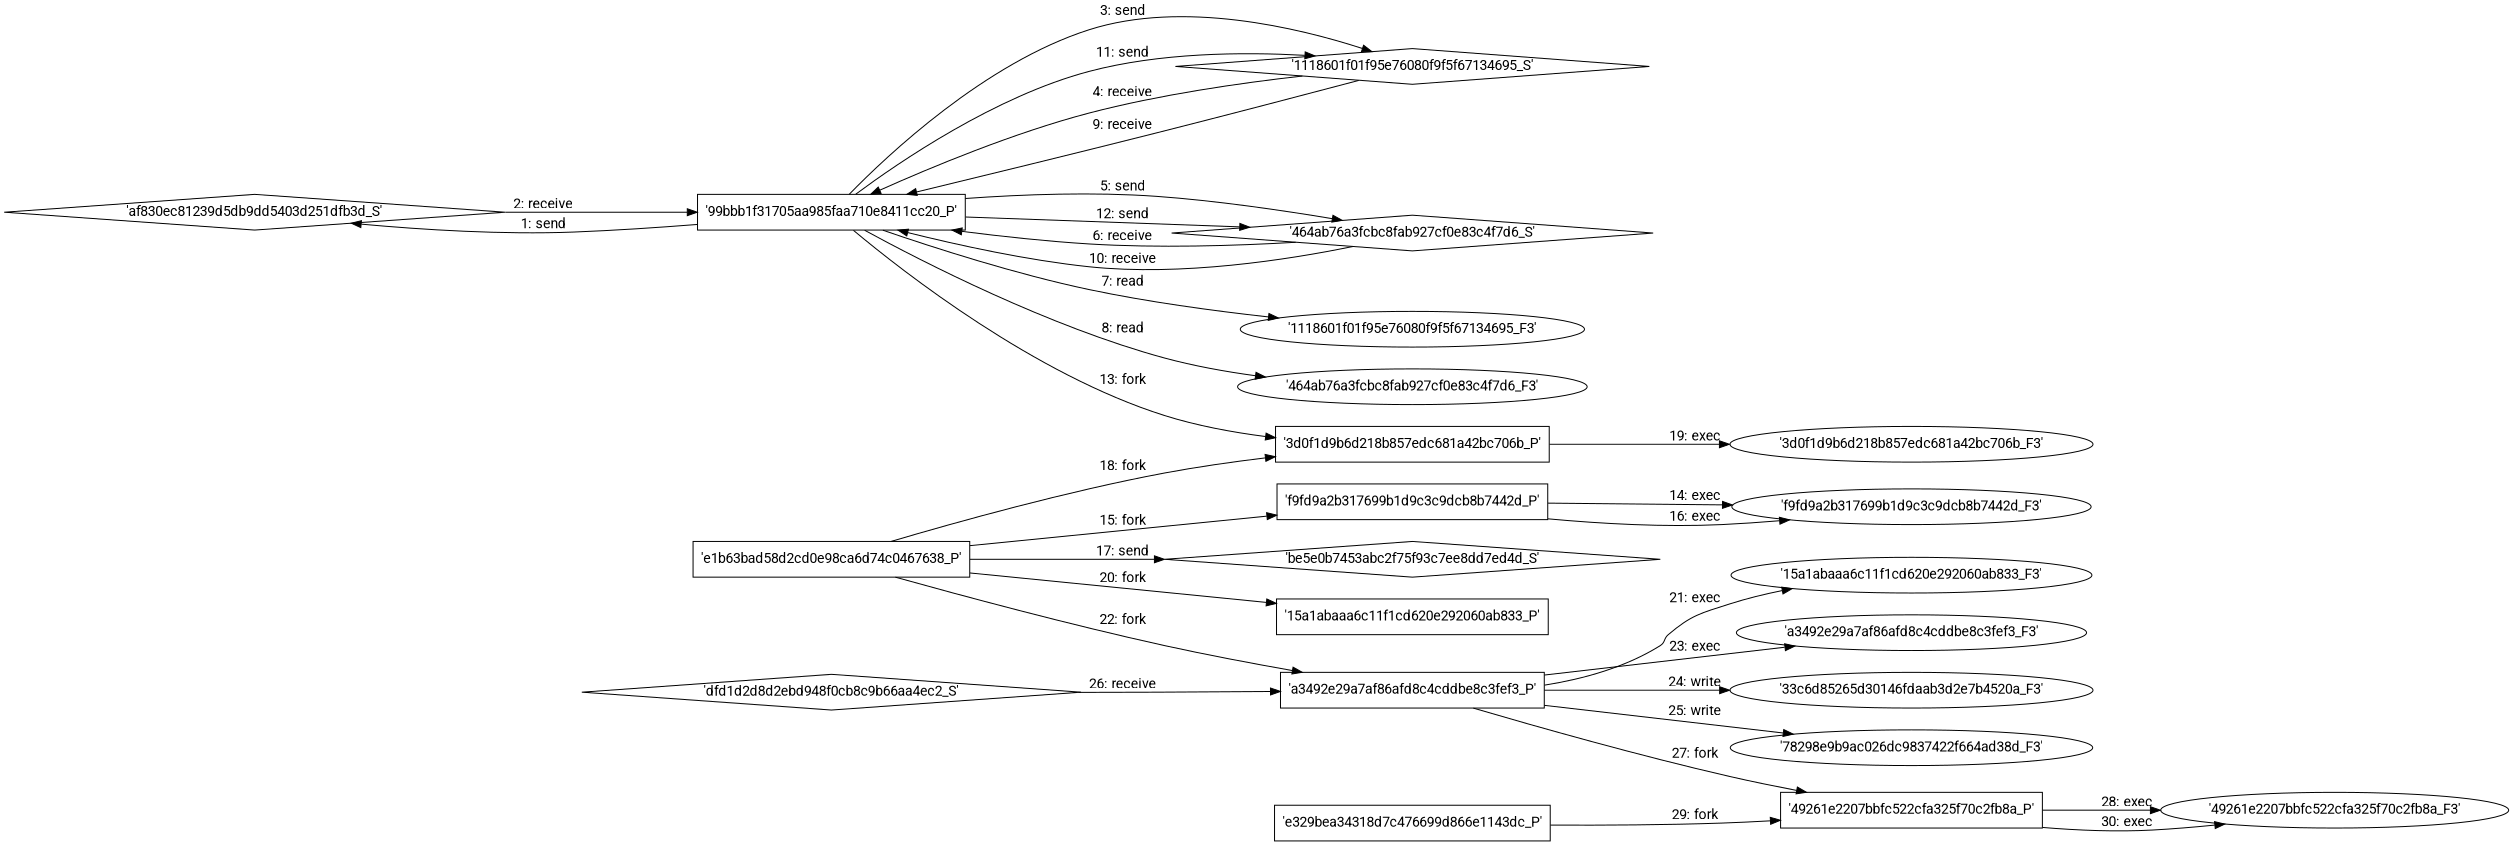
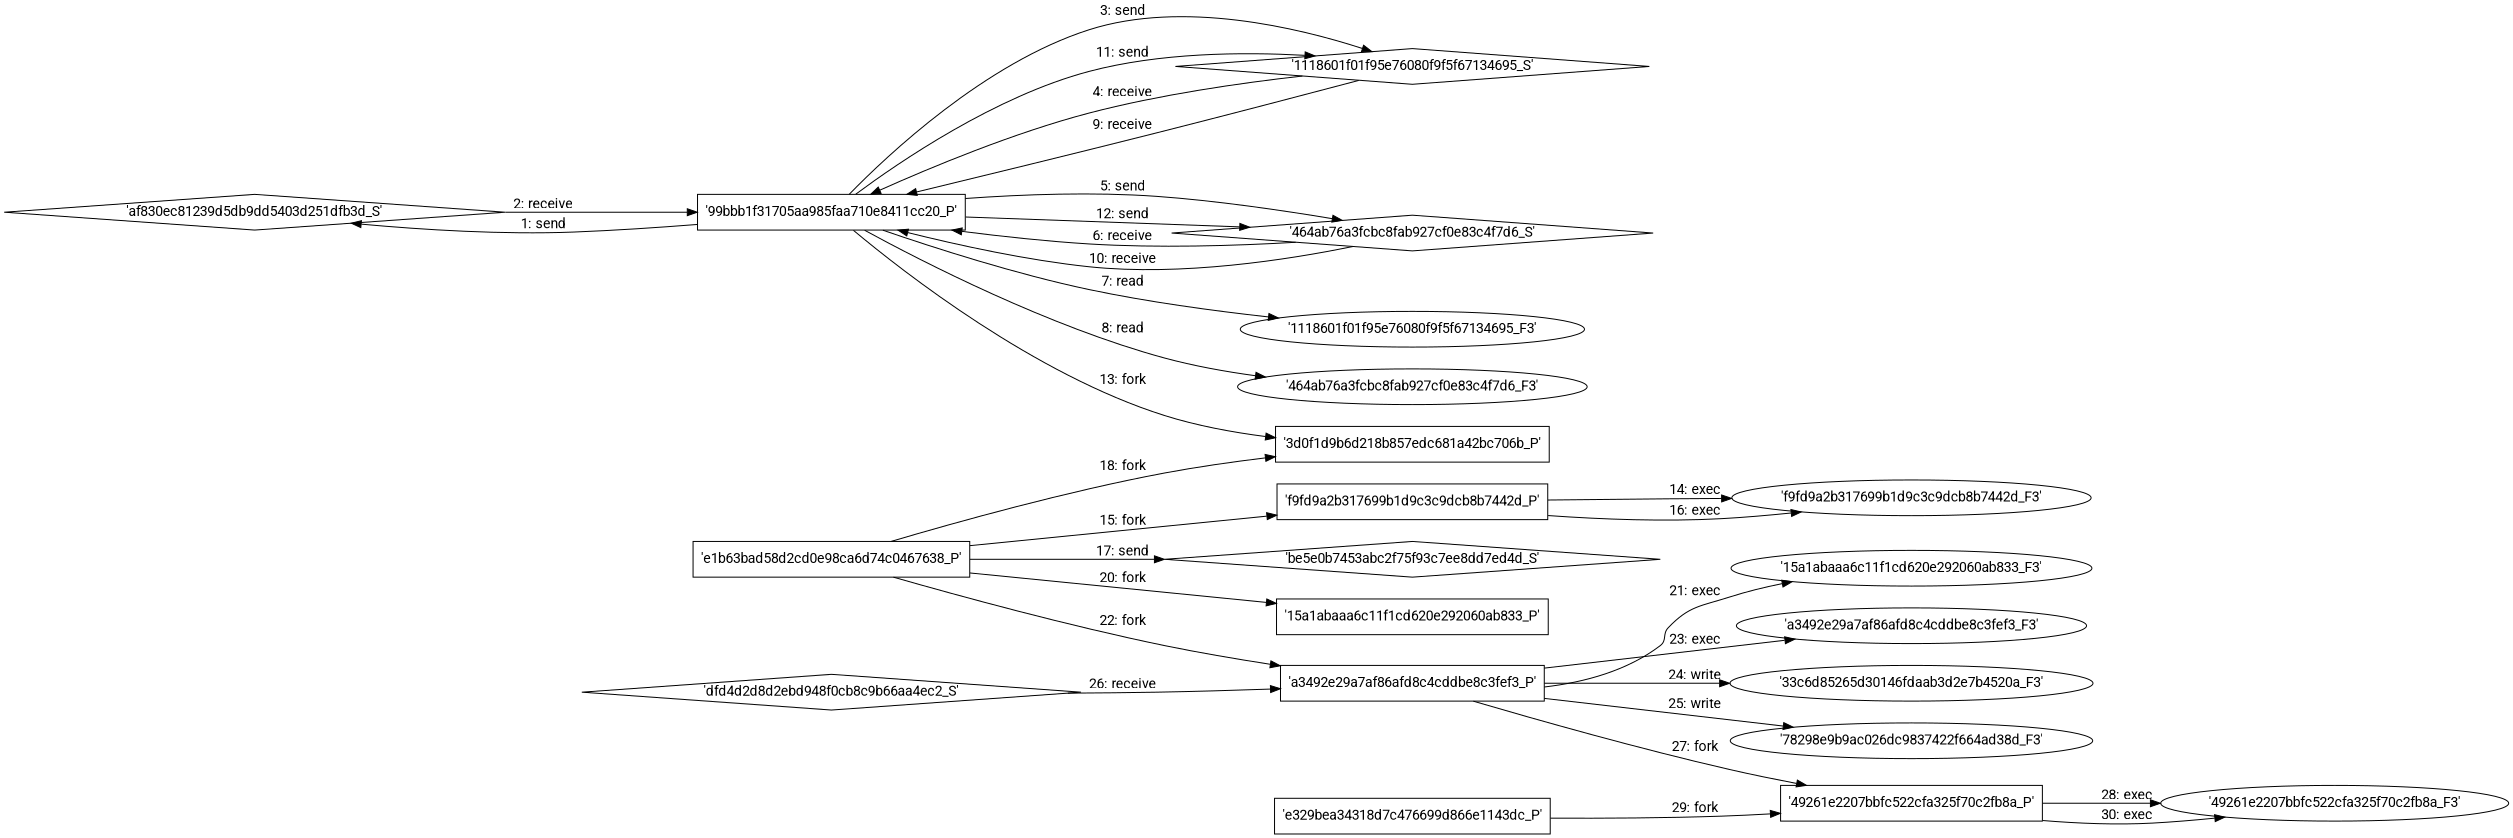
node "'3d0f1d9b6d218b857edc681a42bc706b_F3'": removed
node "'dfd1d2d8d2ebd948f0cb8c9b66aa4ec2_S'": label "'dfd1d2d8d2ebd948f0cb8c9b66aa4ec2_S'" -> "'dfd4d2d8d2ebd948f0cb8c9b66aa4ec2_S'"
